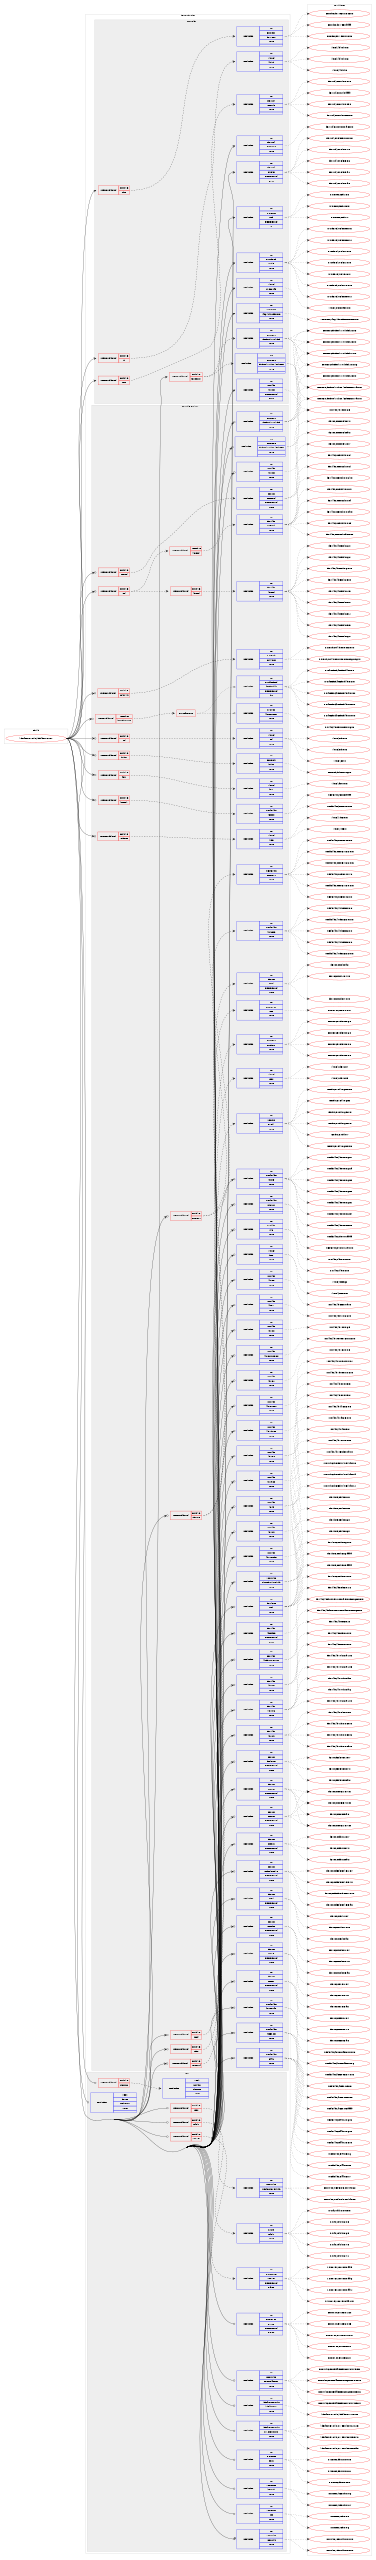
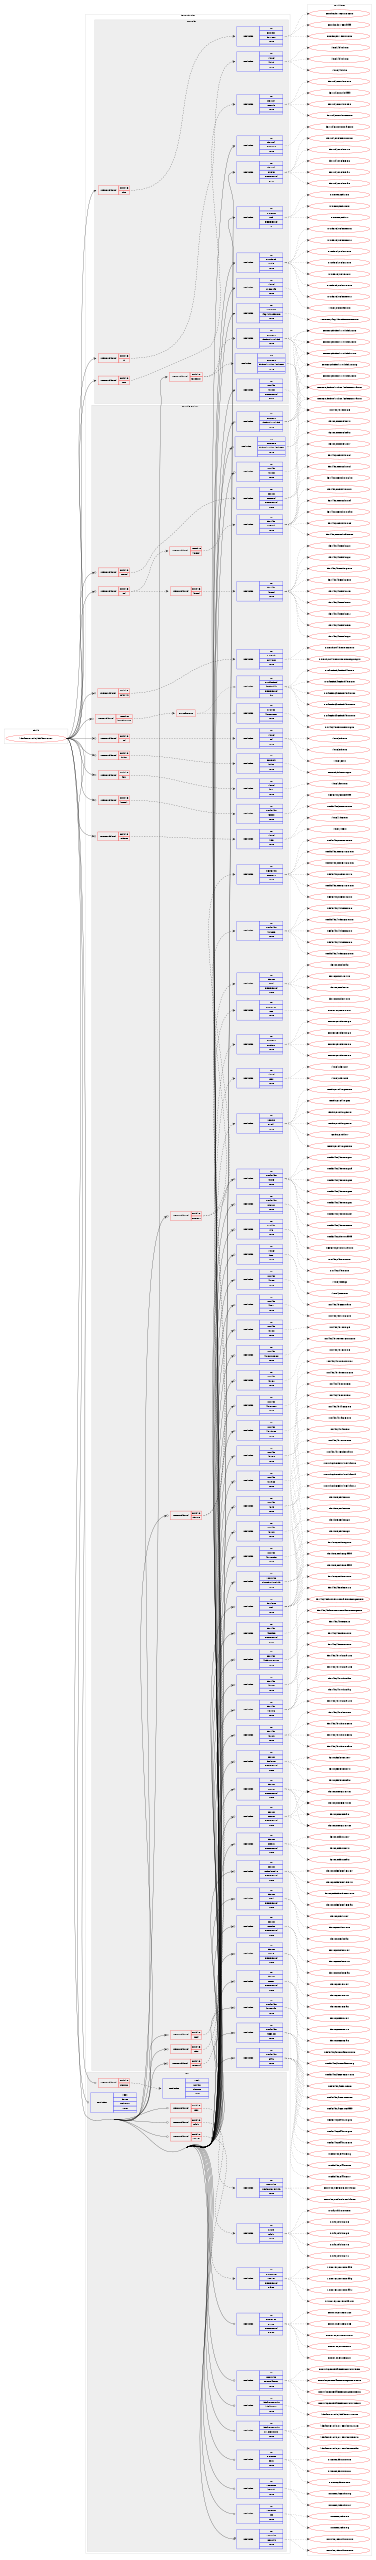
node "dev-qt/qtsql-5.7.1": added
